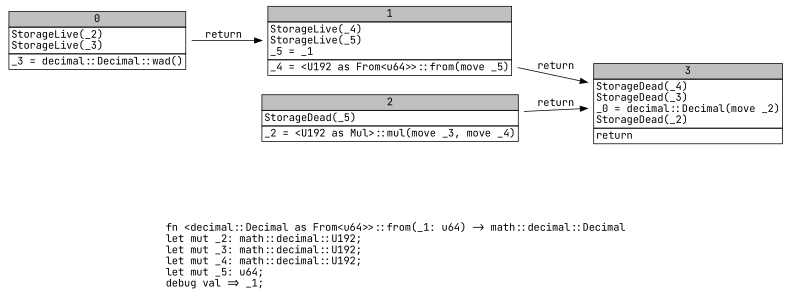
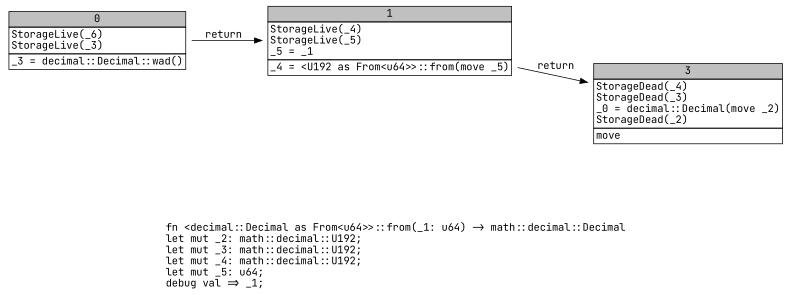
node "0": text "StorageLive(_2)" -> "StorageLive(_6)"
node "2": removed
node "3": text "return" -> "move"
